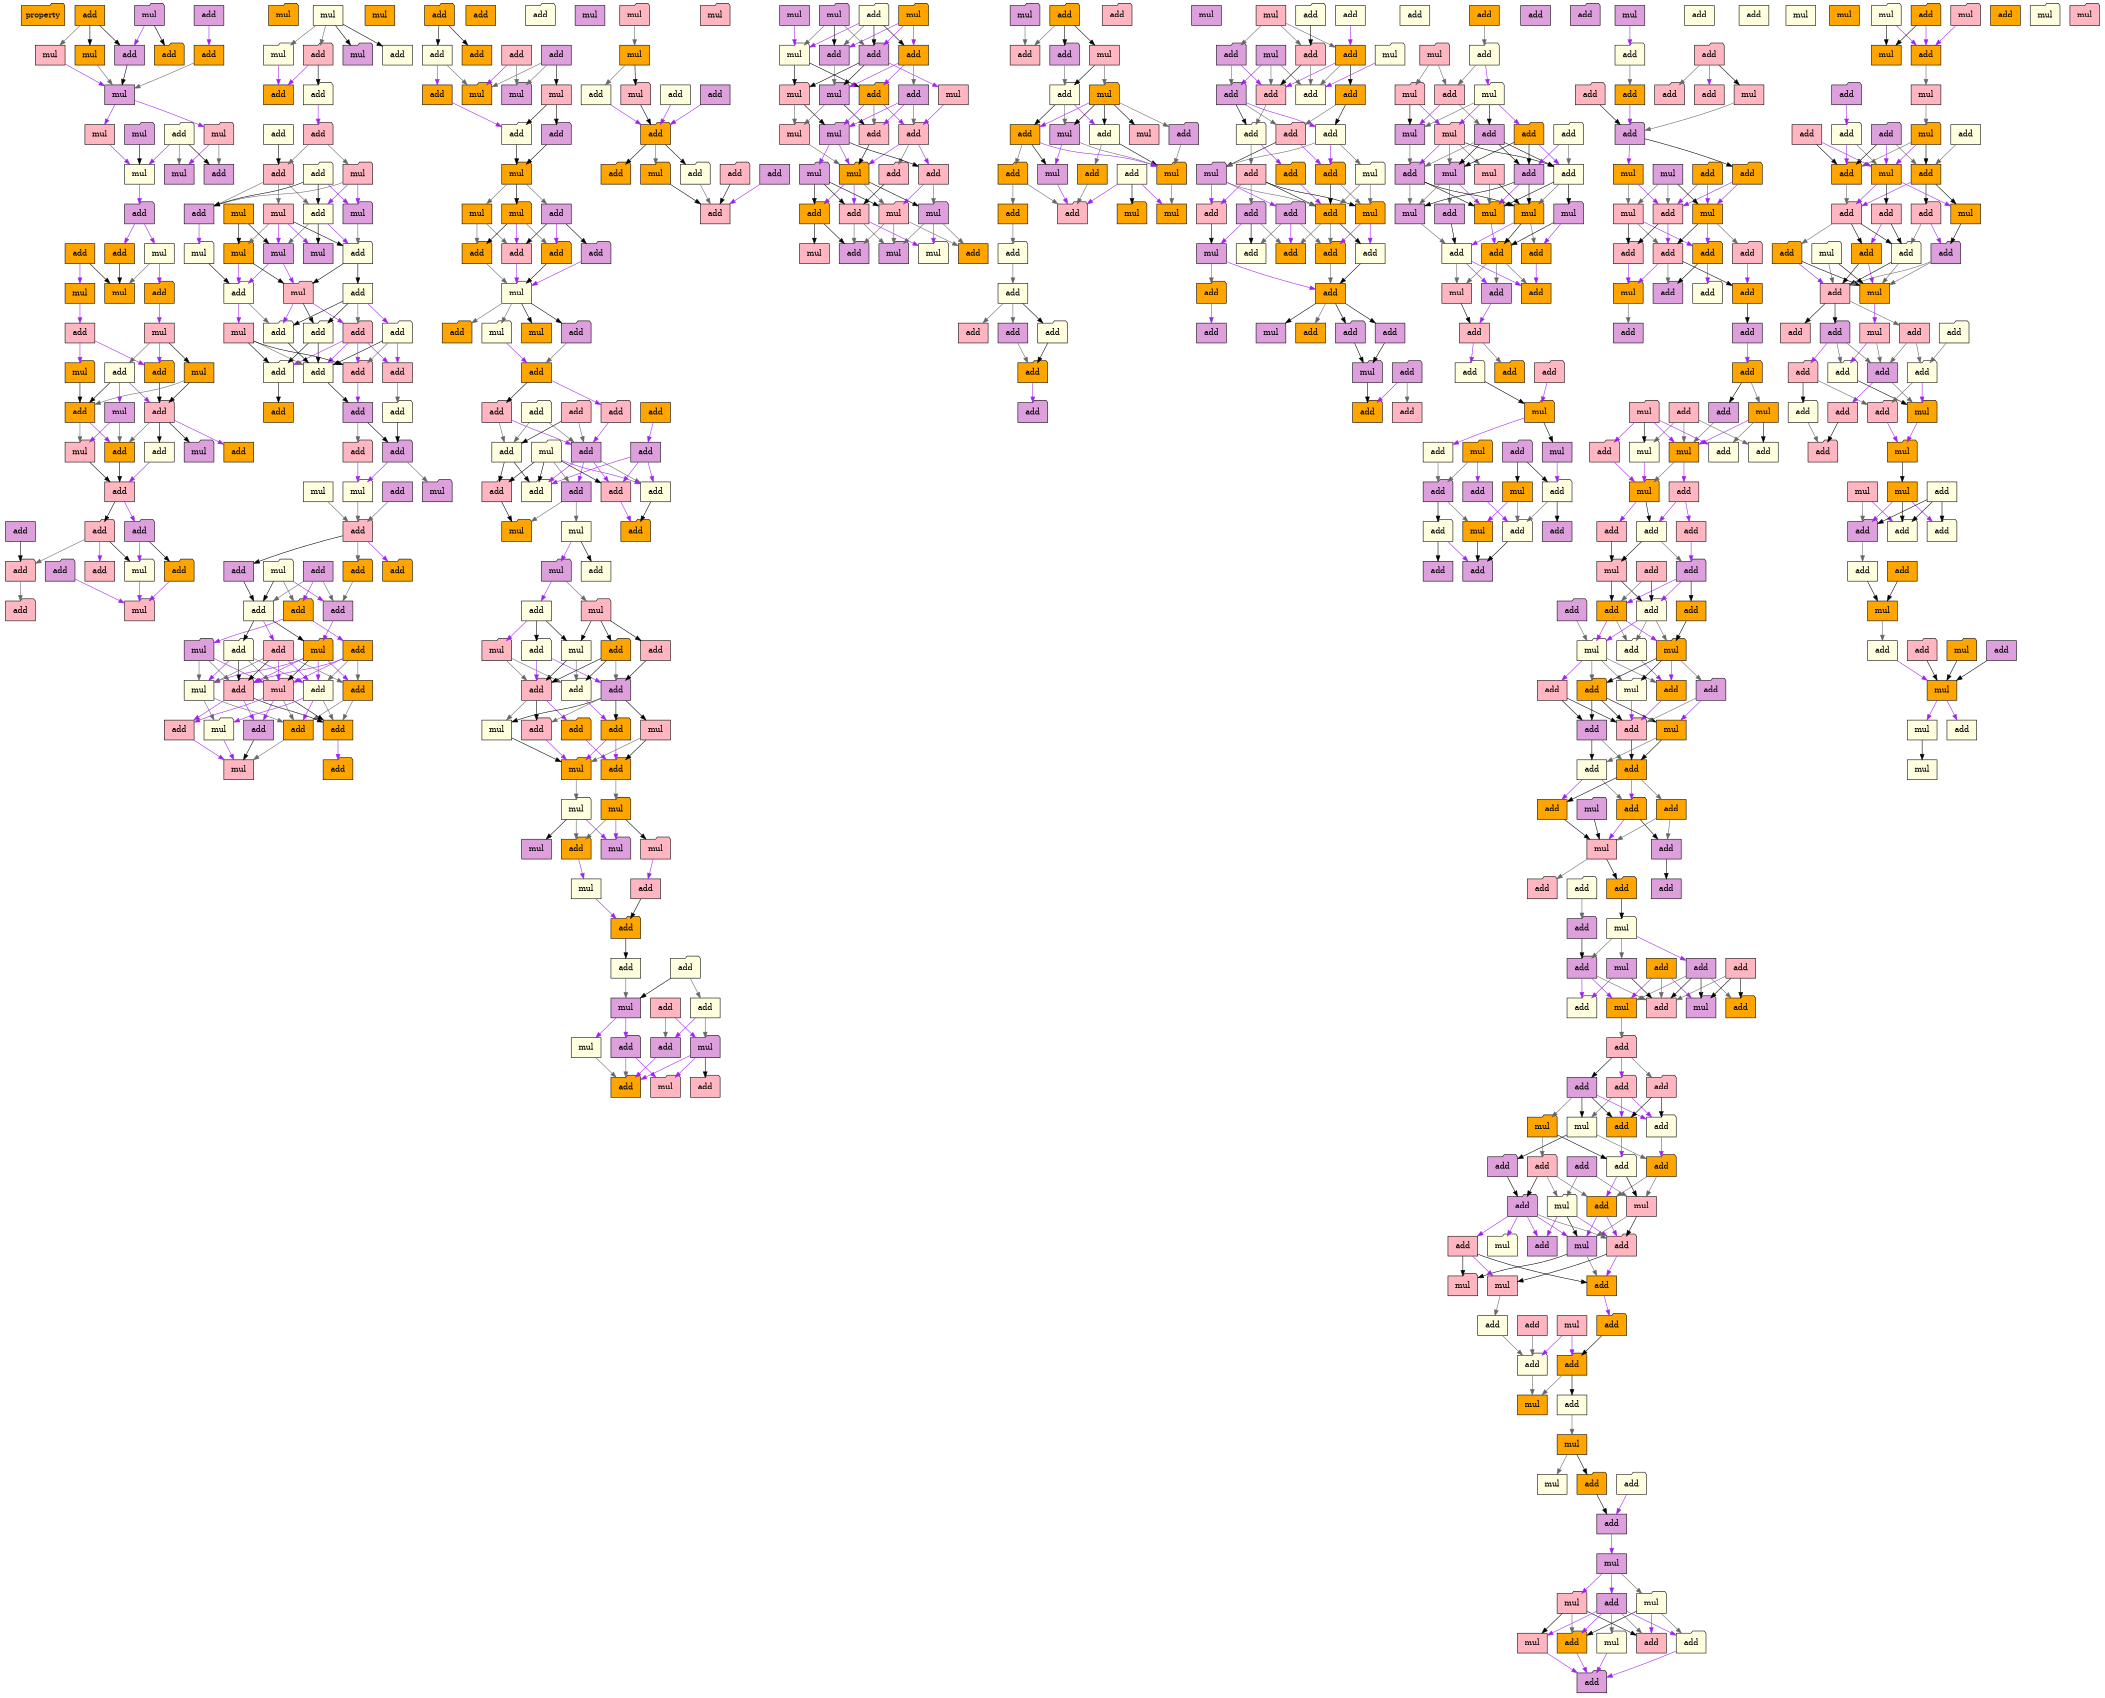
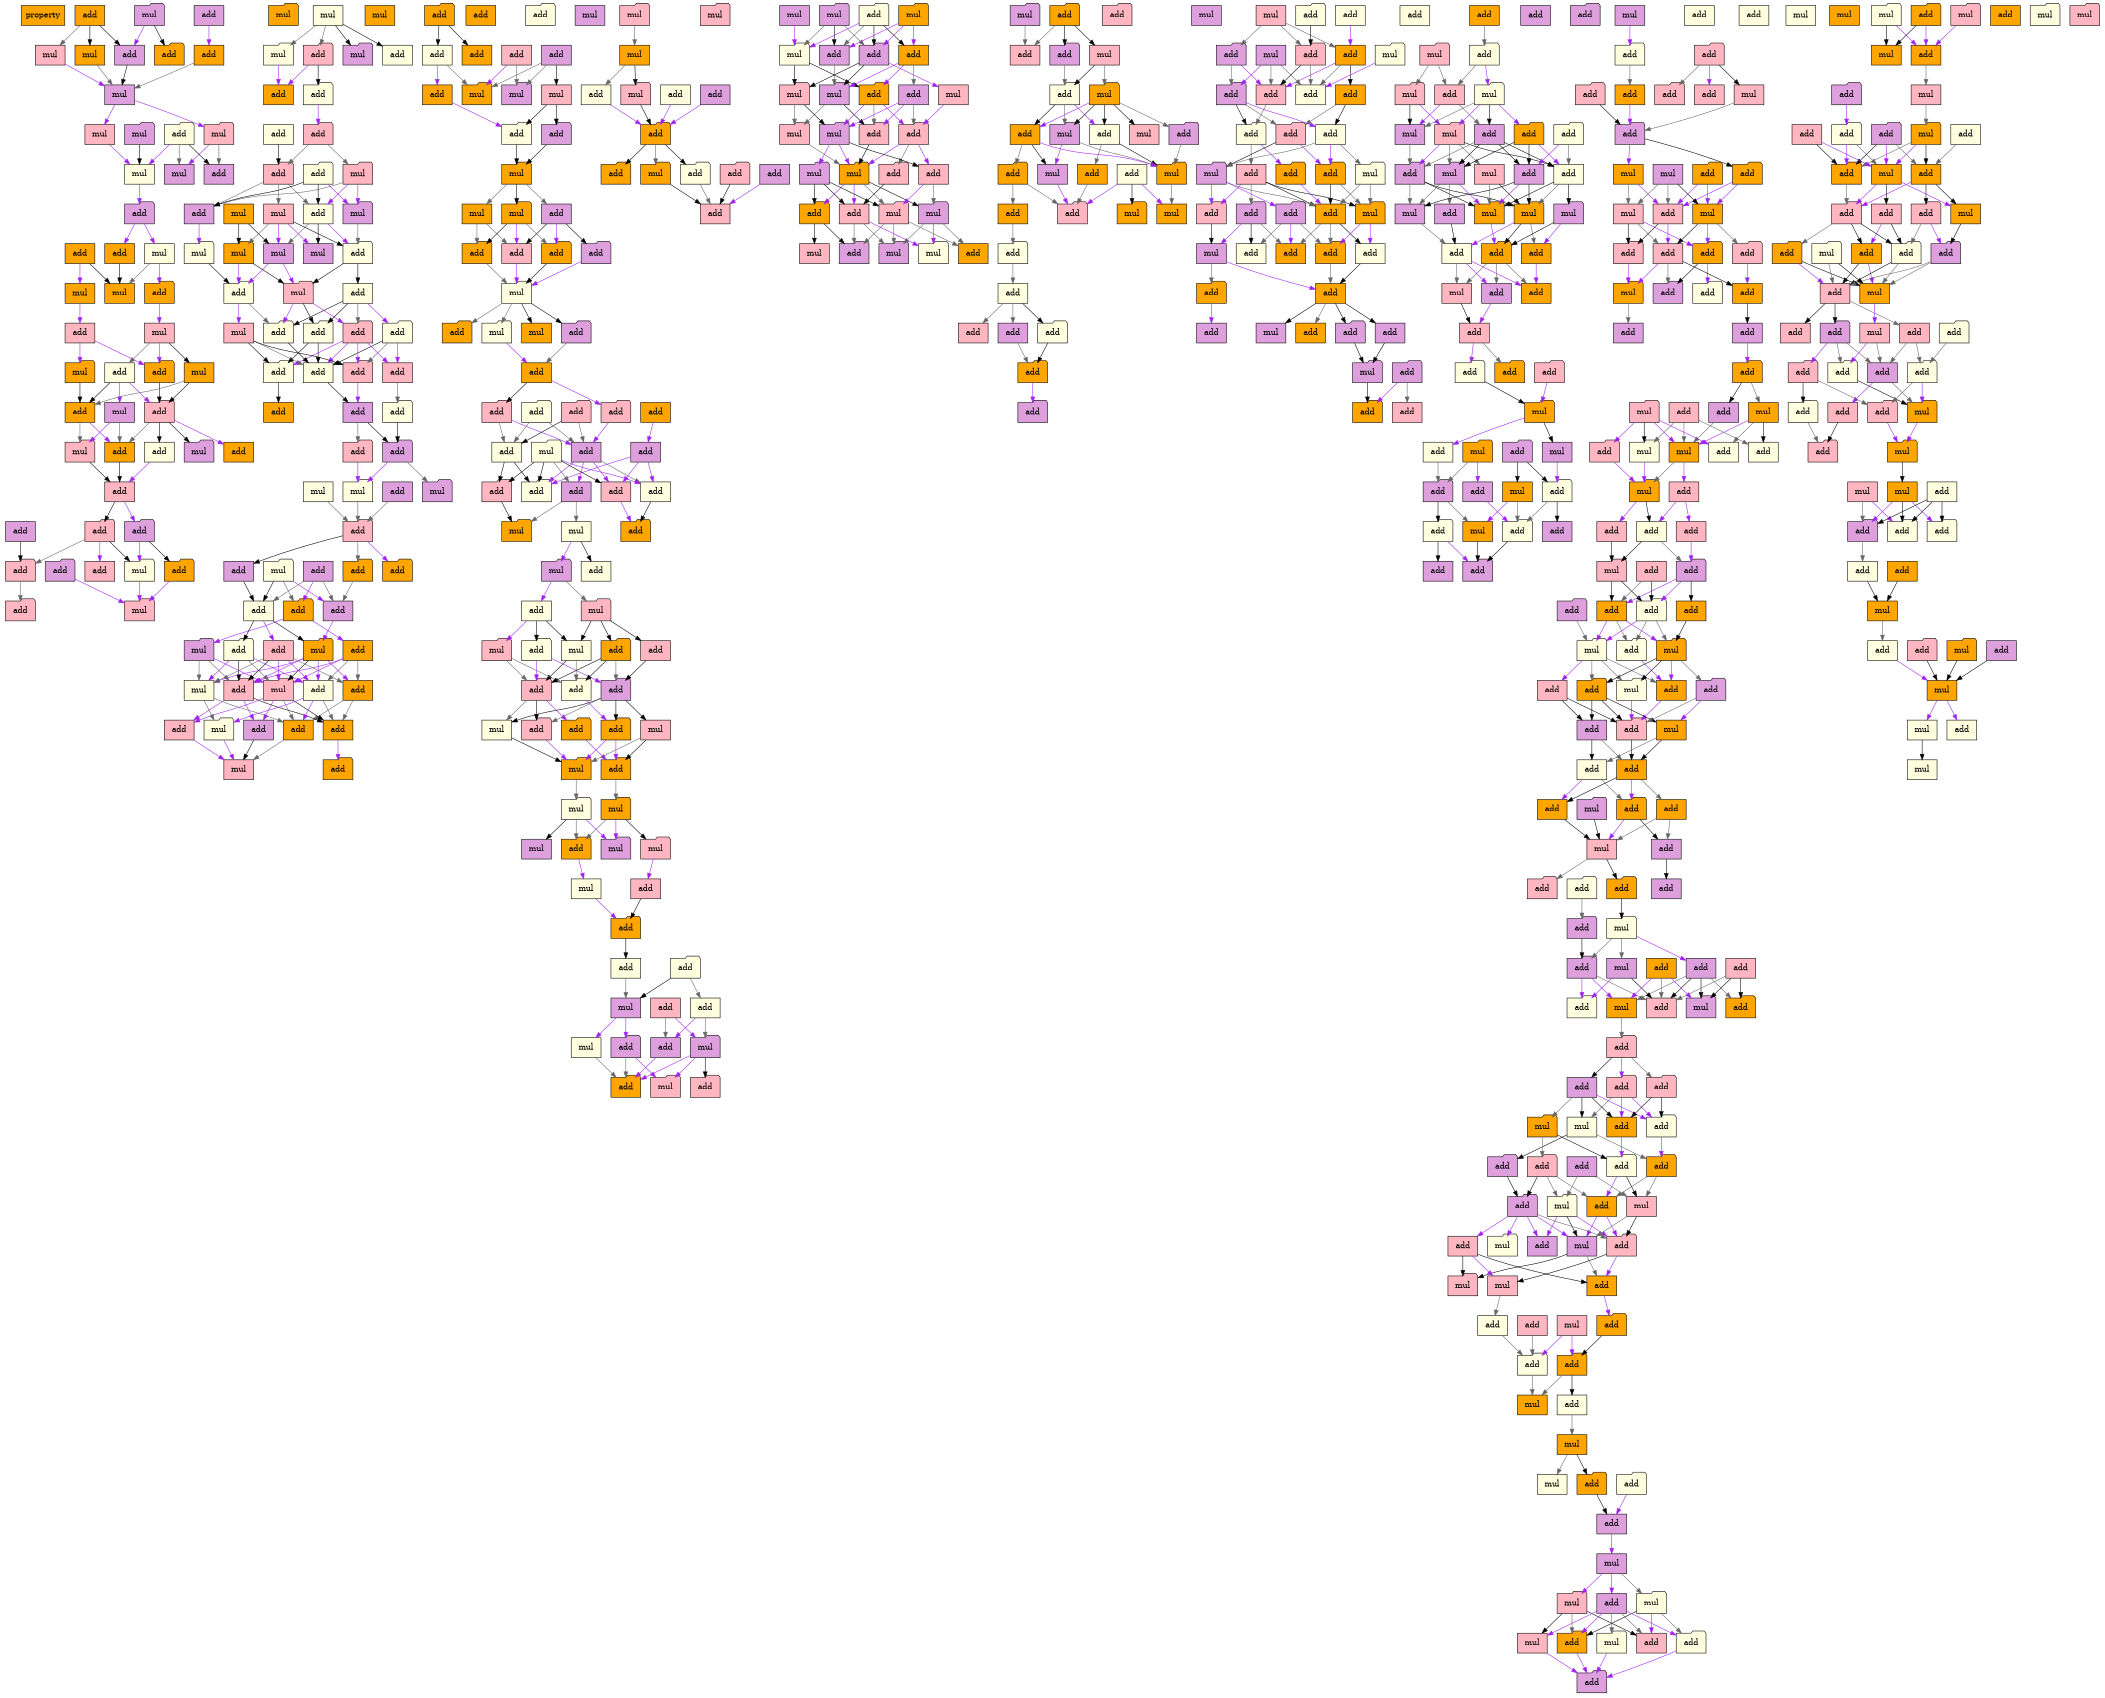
node "property": shape folder -> box
